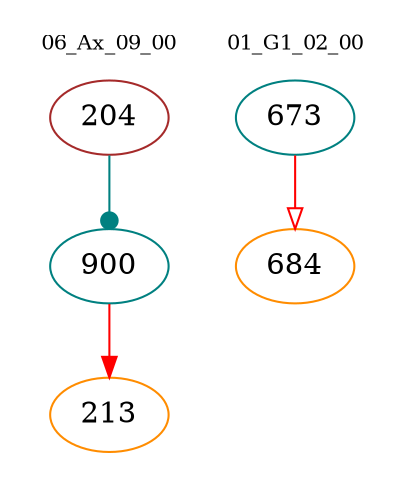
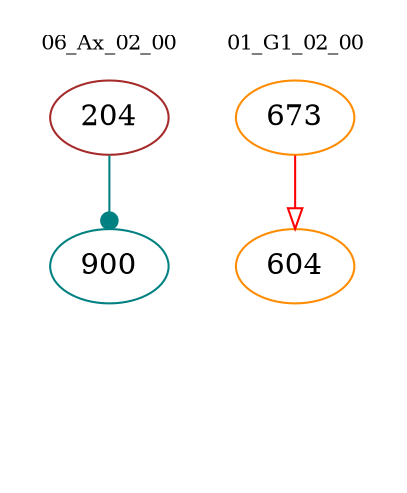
cluster "06_Ax_09_00": label "06_Ax_09_00" -> "06_Ax_02_00"
node "673": color teal -> darkorange
node "684": label "684" -> "604"
node "213": removed
